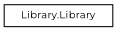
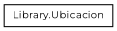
node "Library.Library": label "Library.Library" -> "Library.Ubicacion"
